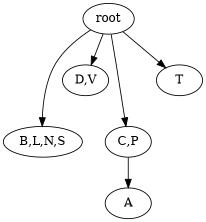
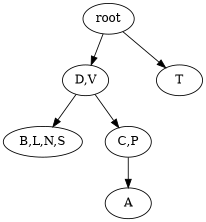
edge "root" -> "B,L,N,S": now "D,V" -> "B,L,N,S"
edge "root" -> "C,P": now "D,V" -> "C,P"
